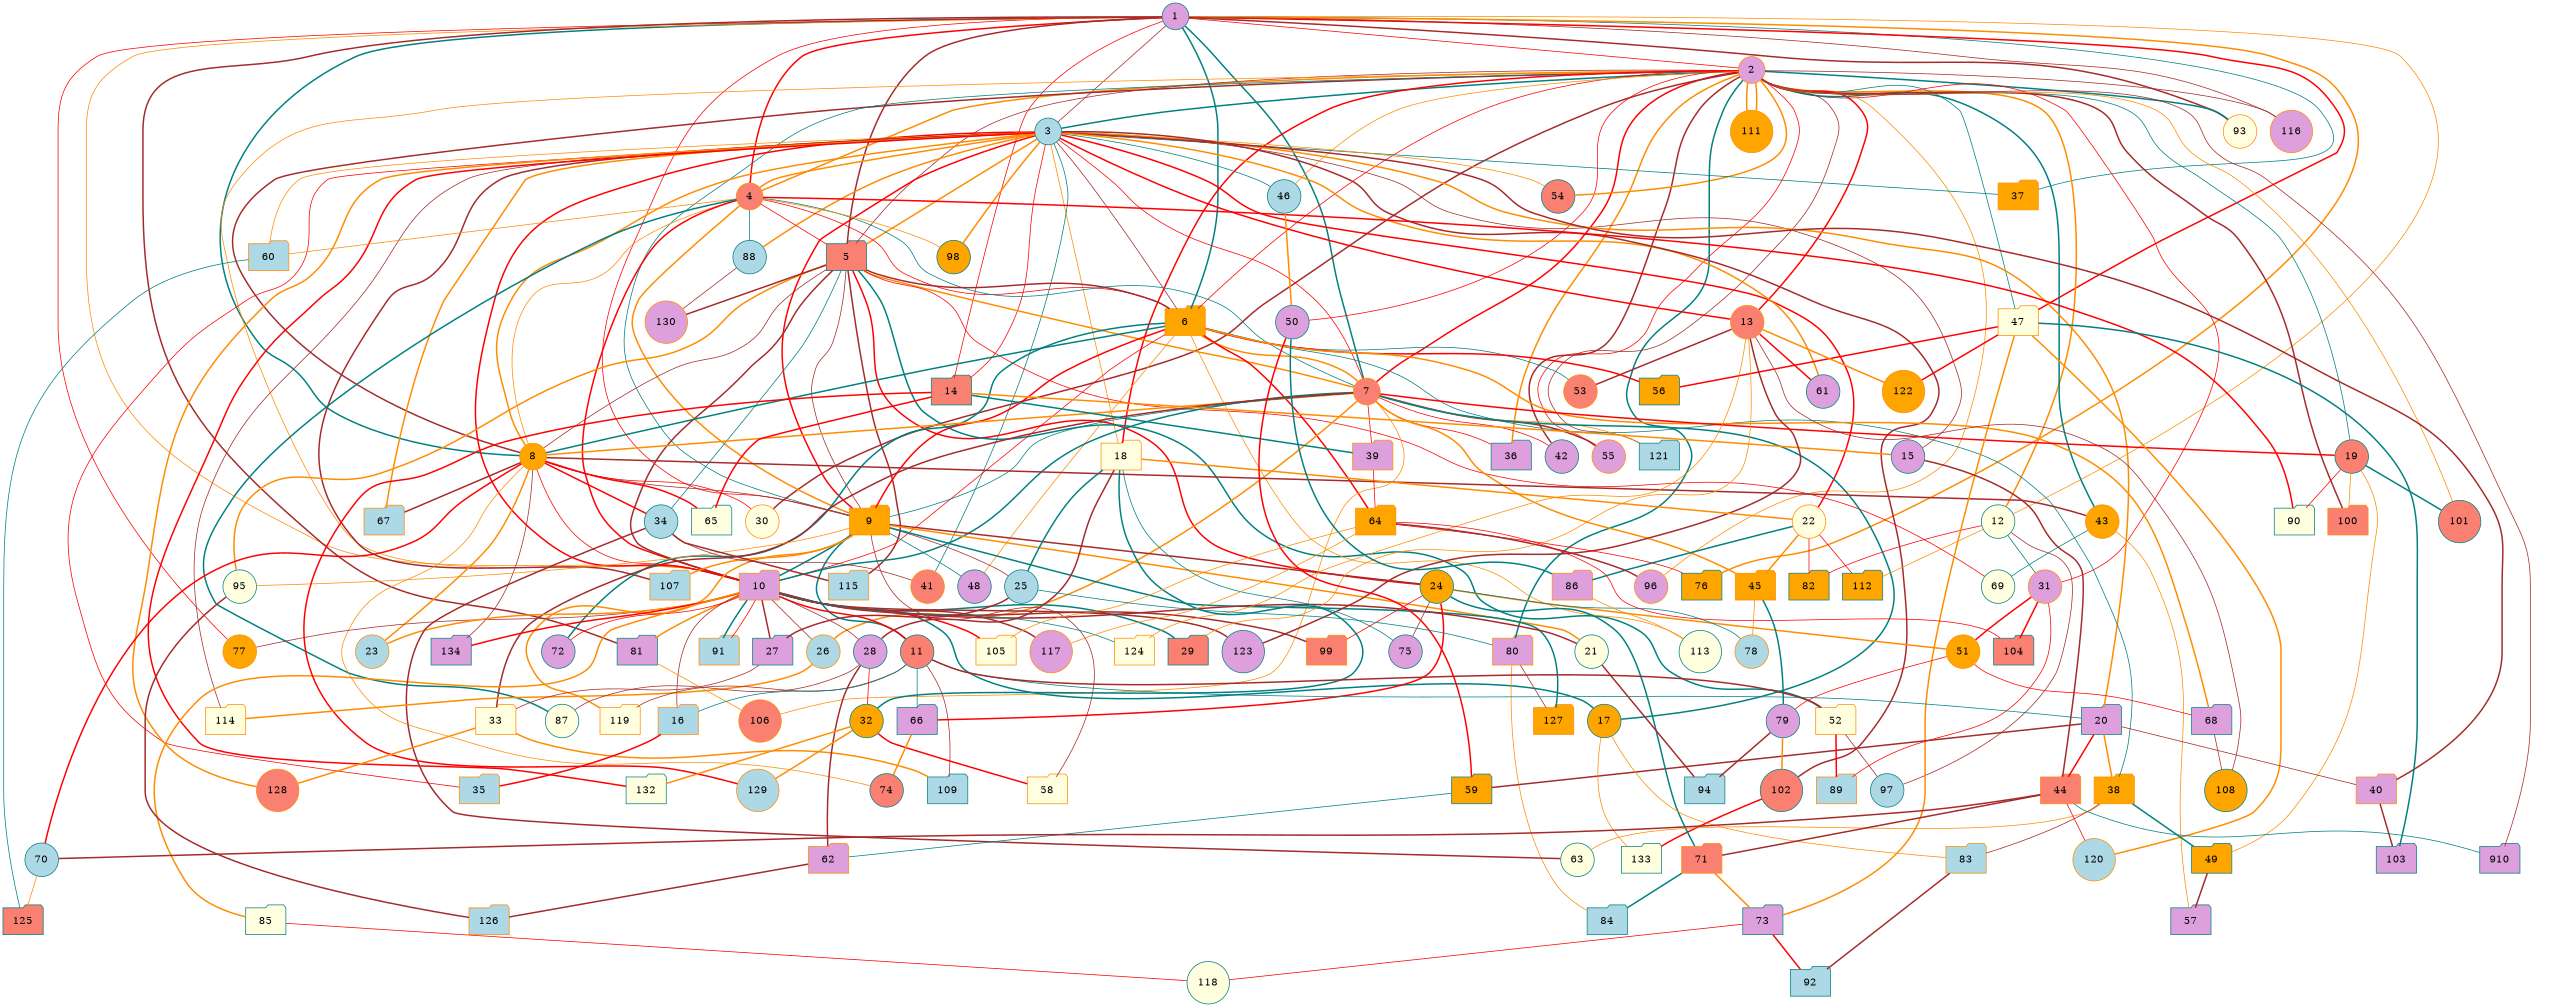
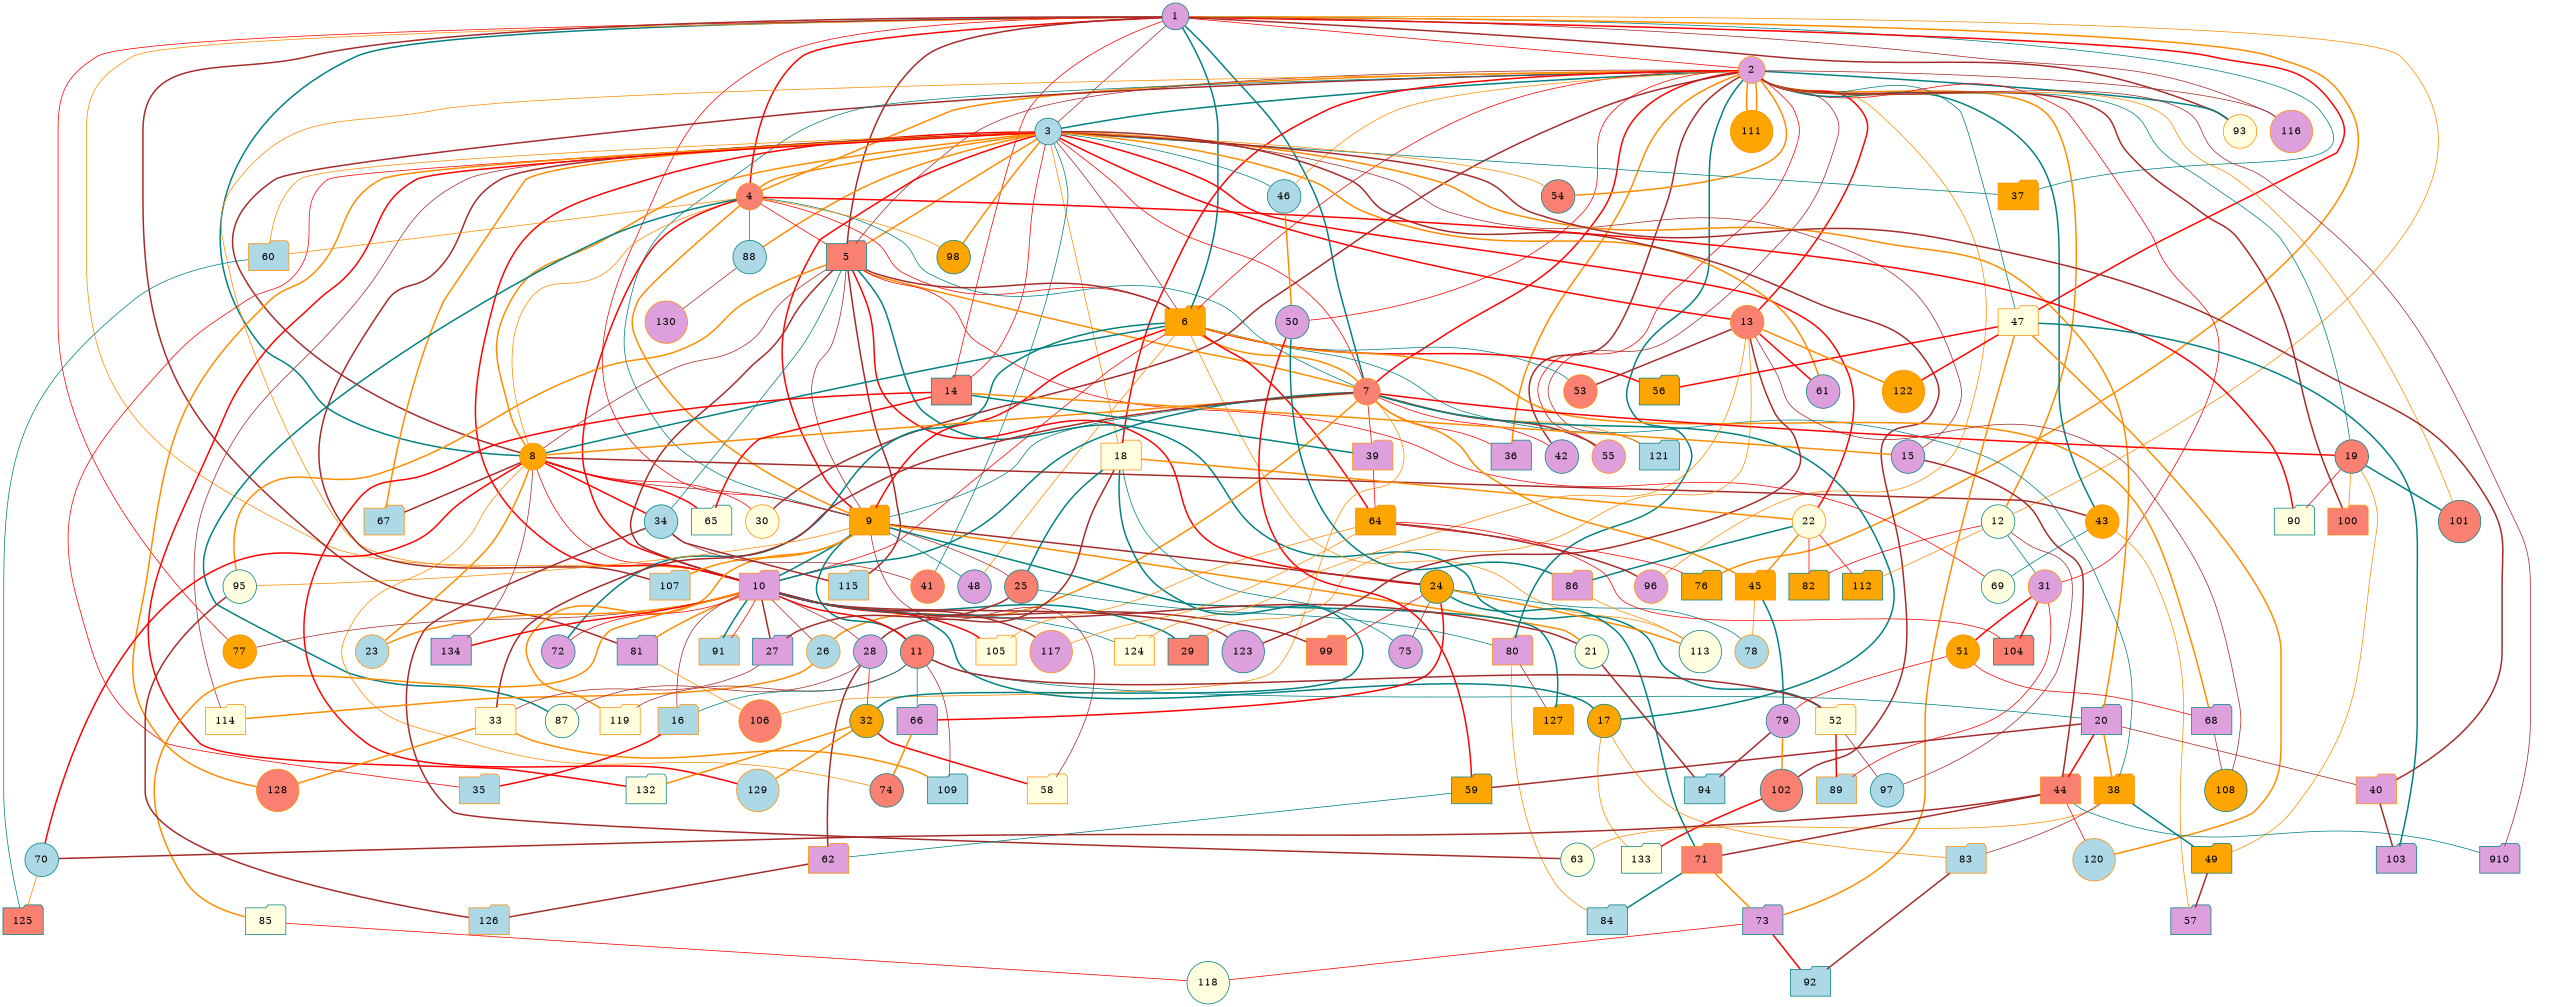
edge "5" -- "130": removed
node "25": fillcolor lightblue -> salmon
edge "24" -- "51": now "24" -- "113"
